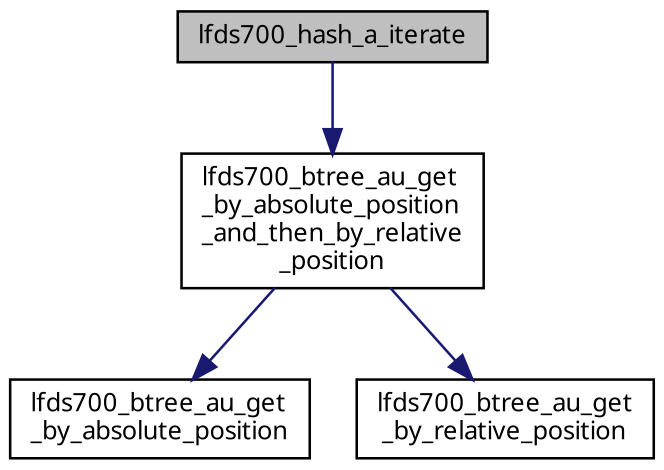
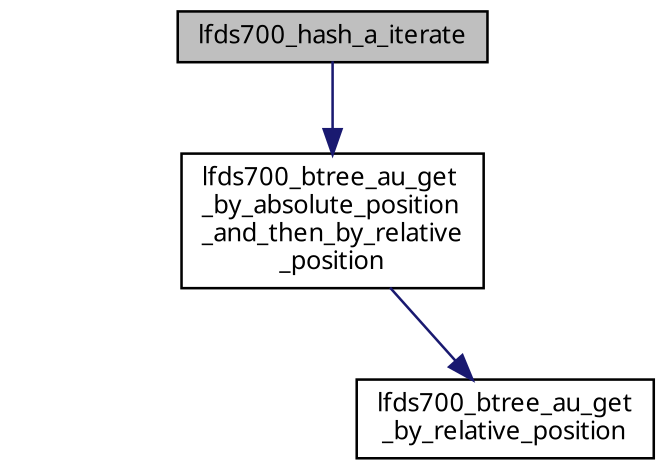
node "lfds700_btree_au_get _by_absolute_position": removed
